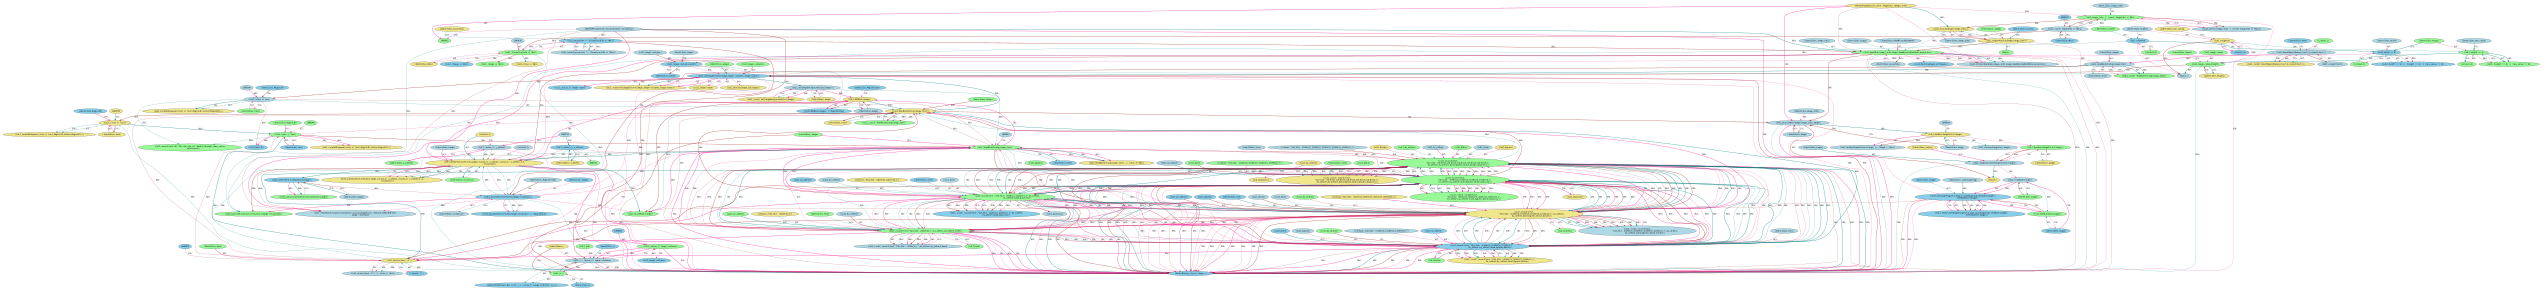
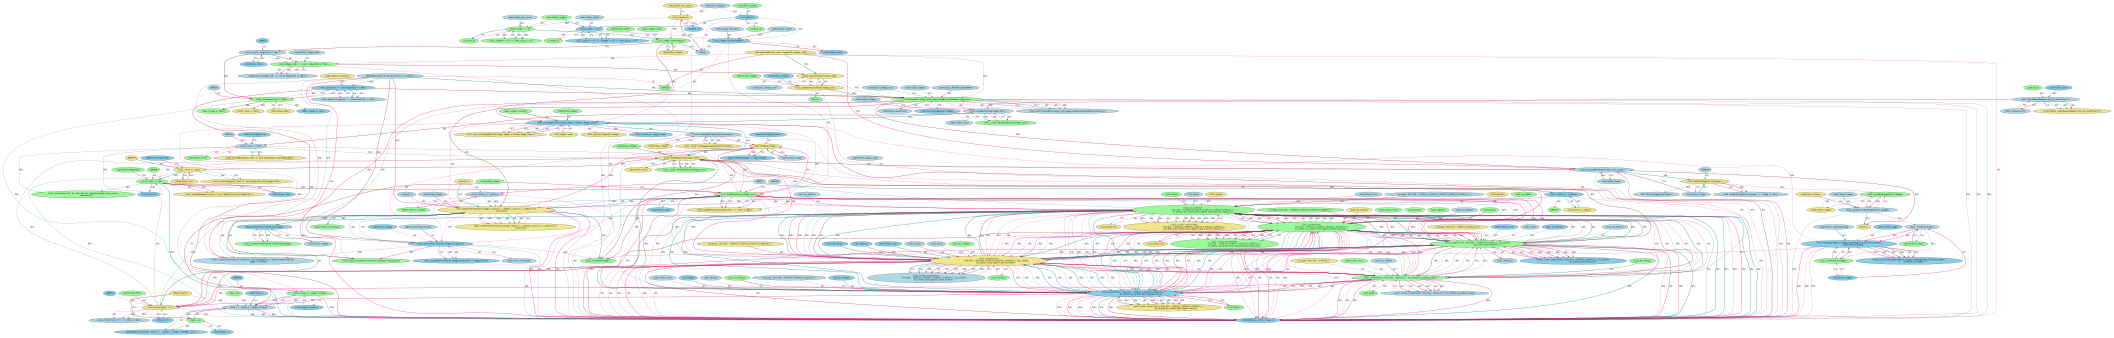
edge "(Call,image_info != (const ImageInfo *) NULL)" -> "(Call,(const ImageInfo *) NULL)": now "(Call,image->rows=height)" -> "(Call,(const ImageInfo *) NULL)"
edge "(Call,image->columns=width)" -> "(MethodReturn,static Image *)": now "(Call,image->columns=width)" -> "(Call,ReadBlobString(image,text) == (char *) NULL)"
